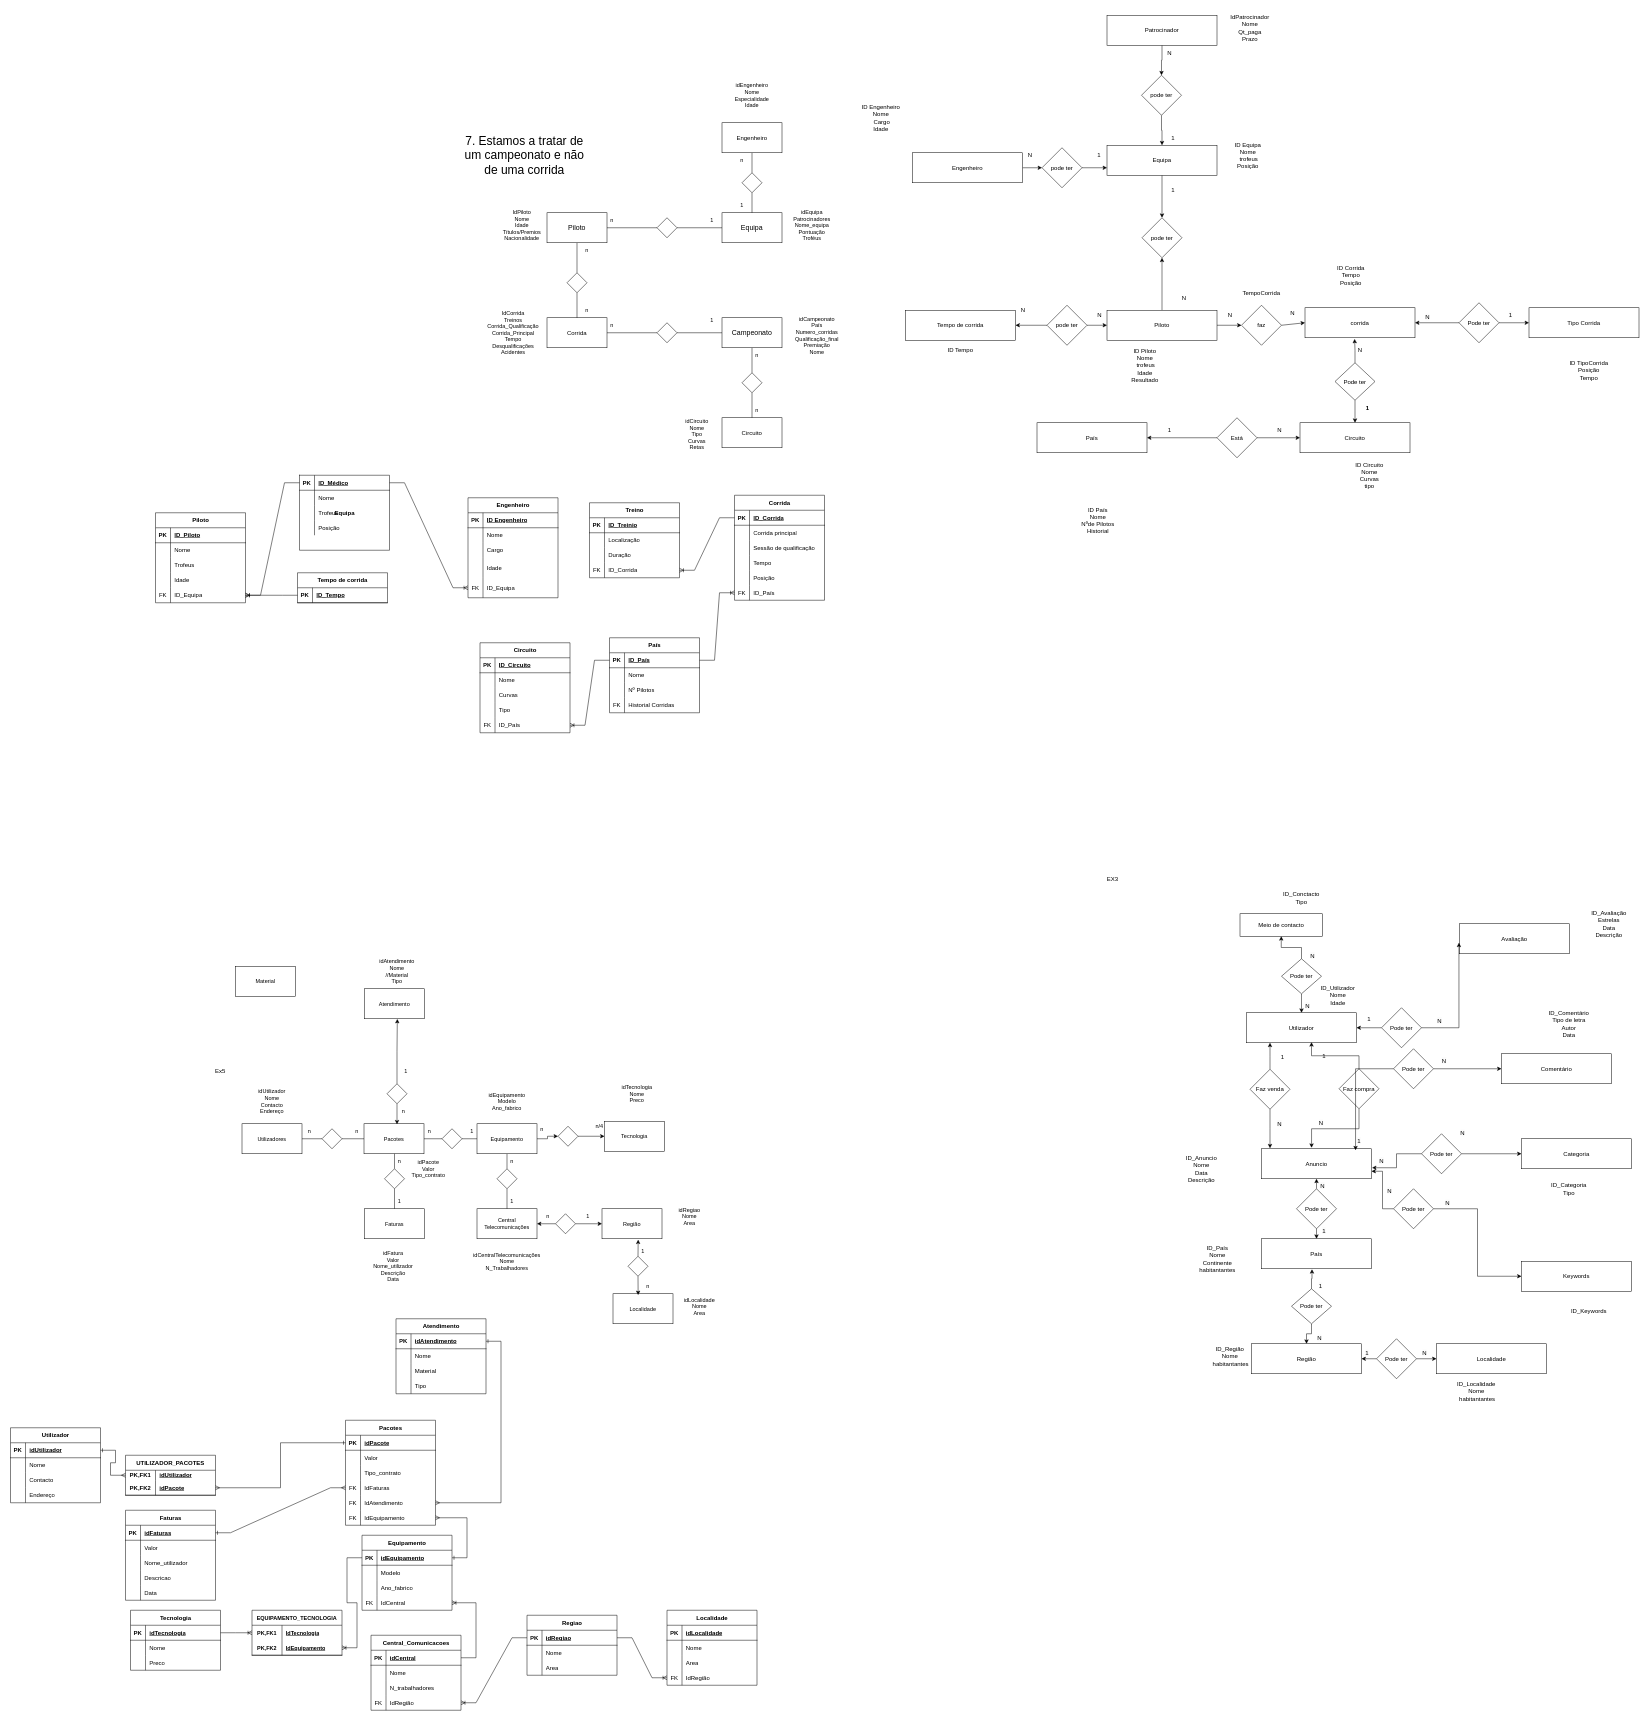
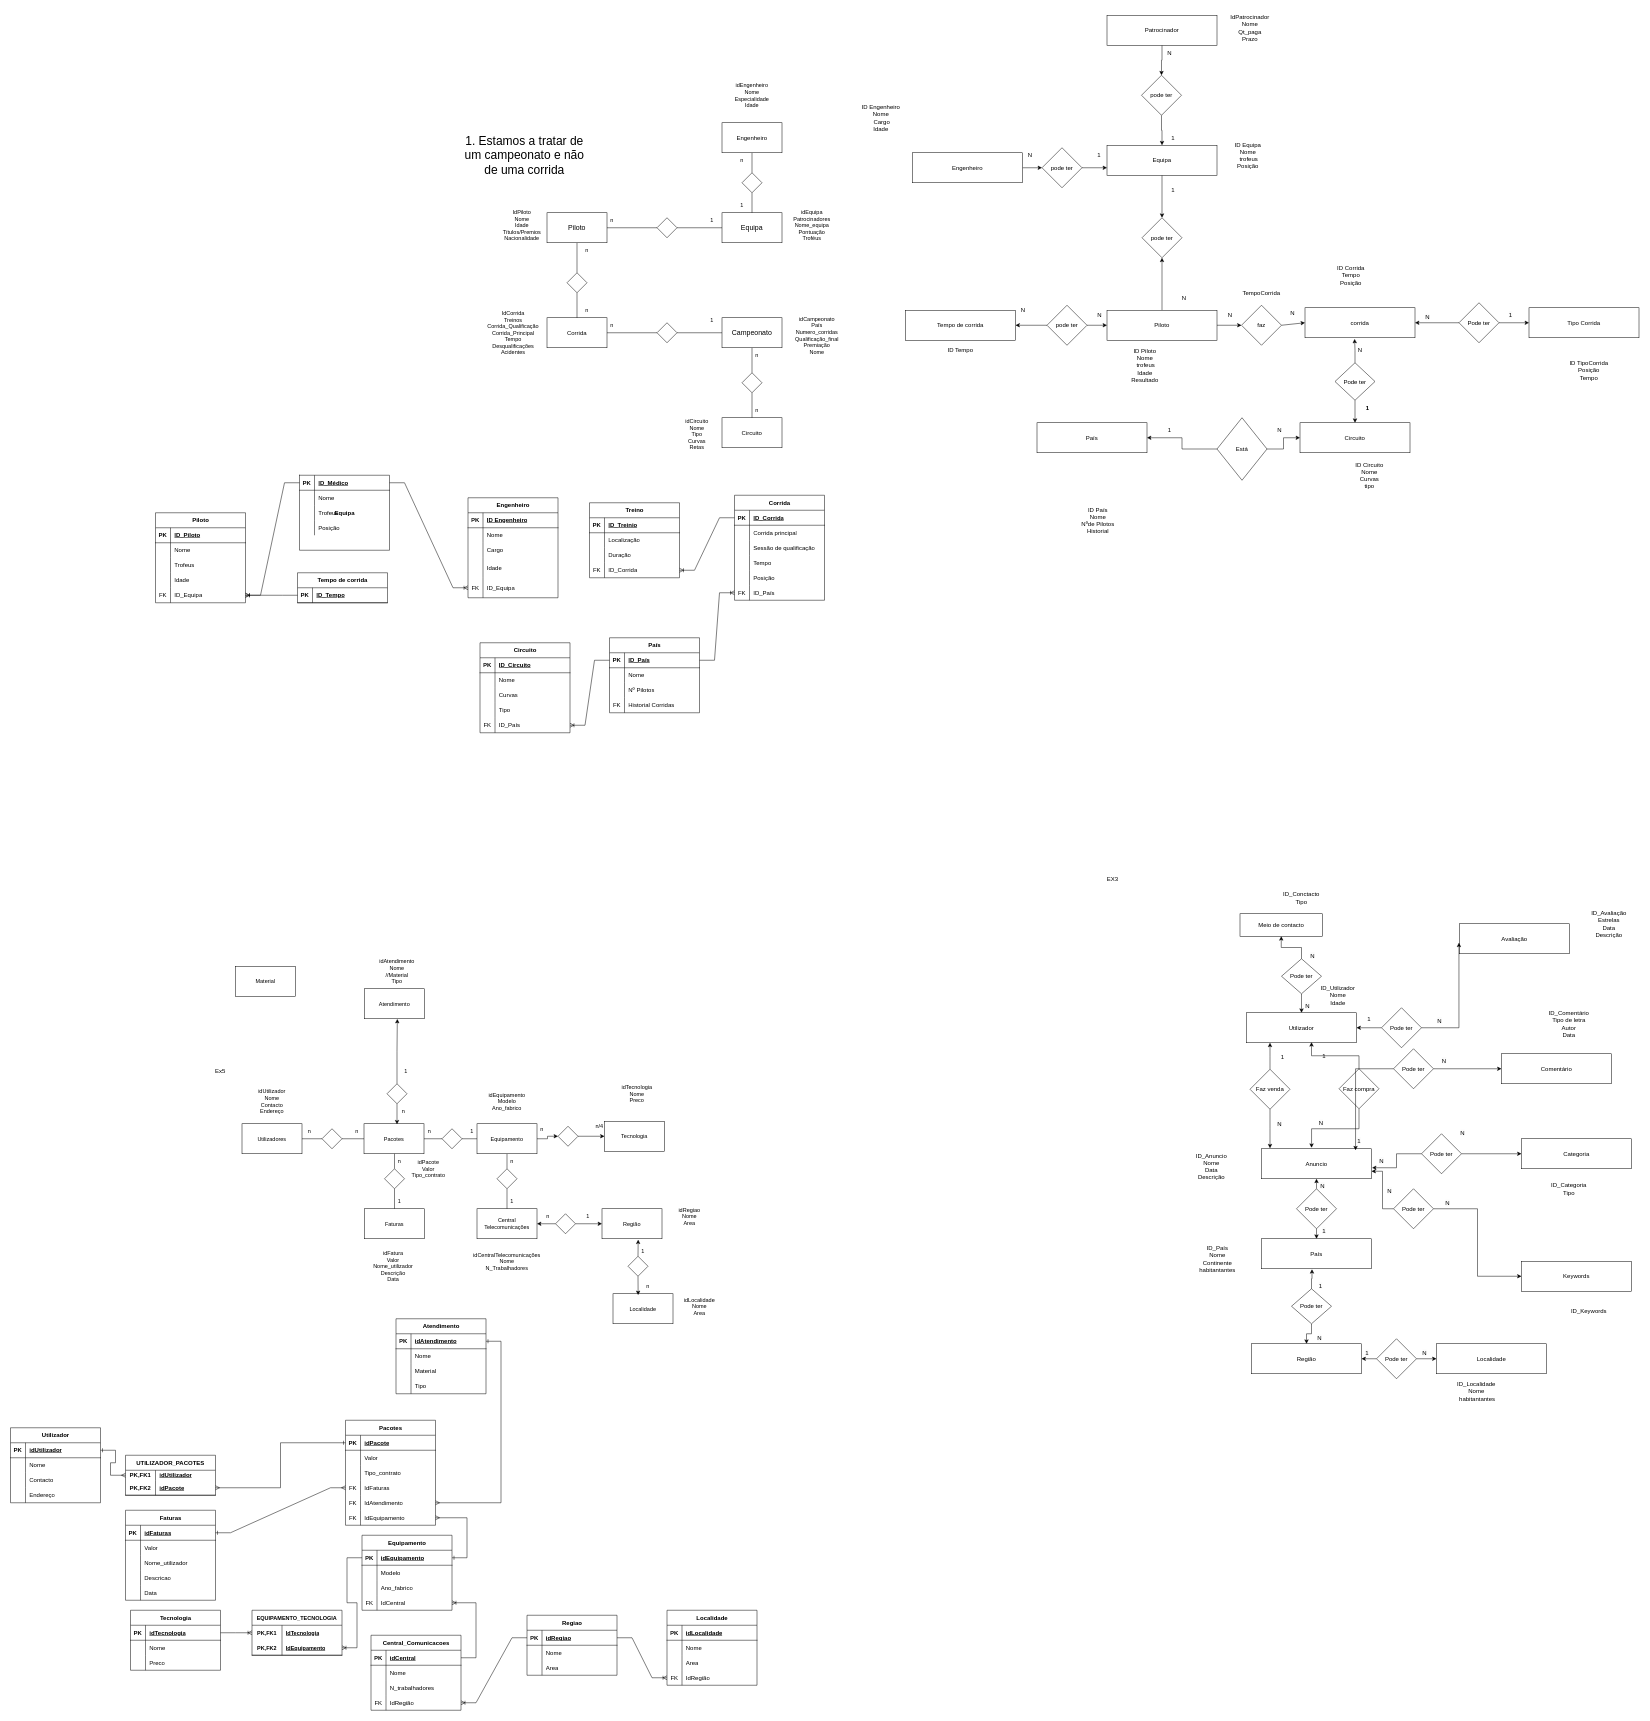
node "7. Estamos a tratar de um campeonato e não de uma corrida": label "7. Estamos a tratar de um campeonato e não de uma corrida" -> "1. Estamos a tratar de um campeonato e não de uma corrida"
node "Está": size 40x40 -> 50x63
node "ID_Anuncio Nome Data Descrição": moved (1201, 1169) -> (1211, 1166)
node "ID_Região Nome habitantantes": removed
